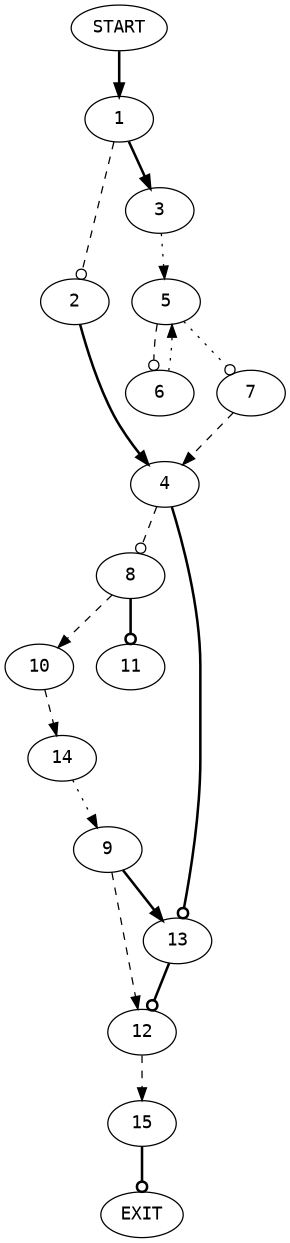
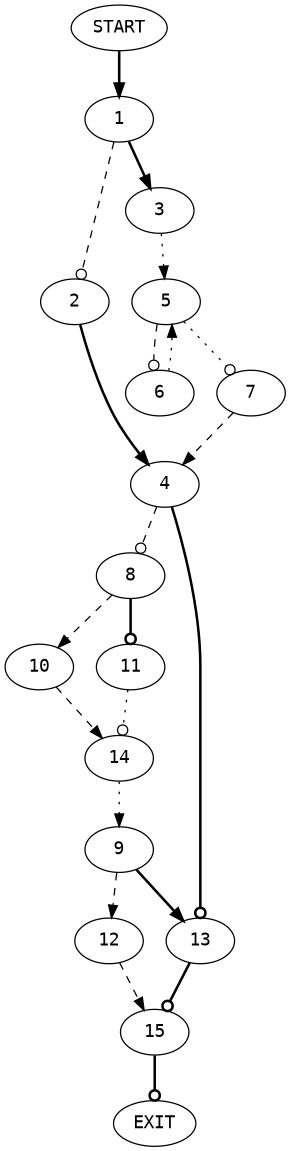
edge "11" -> "14": added
edge "13" -> "12": now "13" -> "15"
